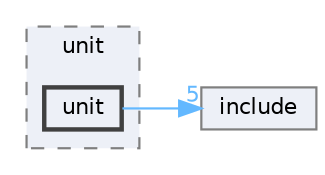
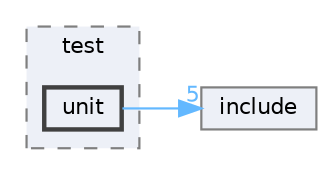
cluster "unit": label "unit" -> "test"
